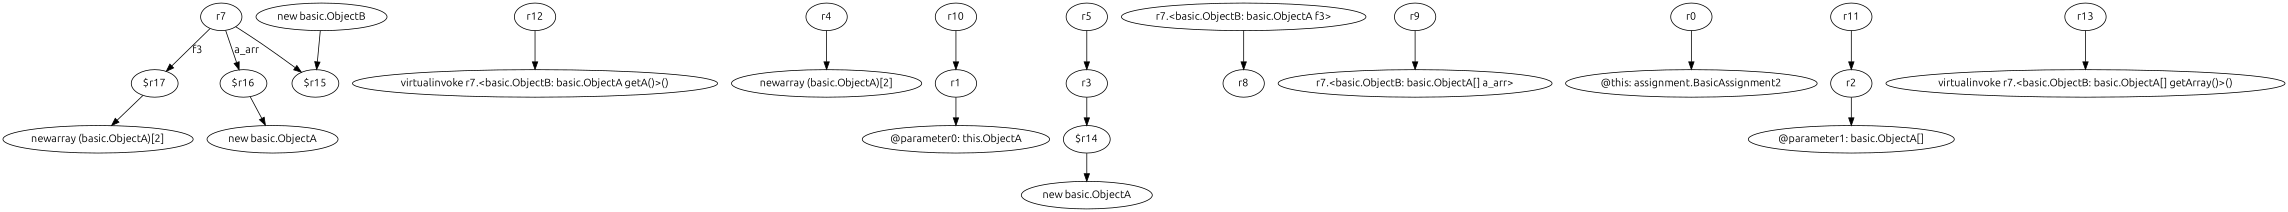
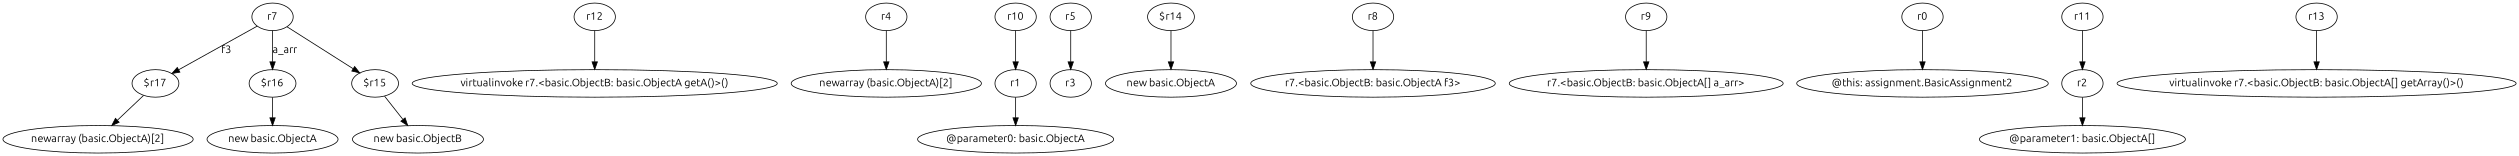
edge "new basic.ObjectB" -> "$r15": reversed
edge "r7.<basic.ObjectB: basic.ObjectA f3>" -> "r8": reversed
edge "r3" -> "$r14": removed
node "@parameter0: this.ObjectA": label "@parameter0: this.ObjectA" -> "@parameter0: basic.ObjectA"
